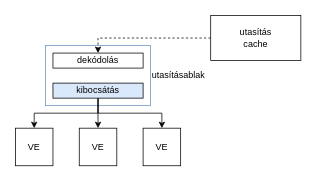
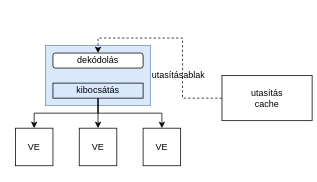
node "utasítás cache": moved (255, 38) -> (267, 98)
node "dekódolás": shape rectangle -> rounded rectangle
node "utasításablak": fillcolor #ffffff -> #dae8fc
